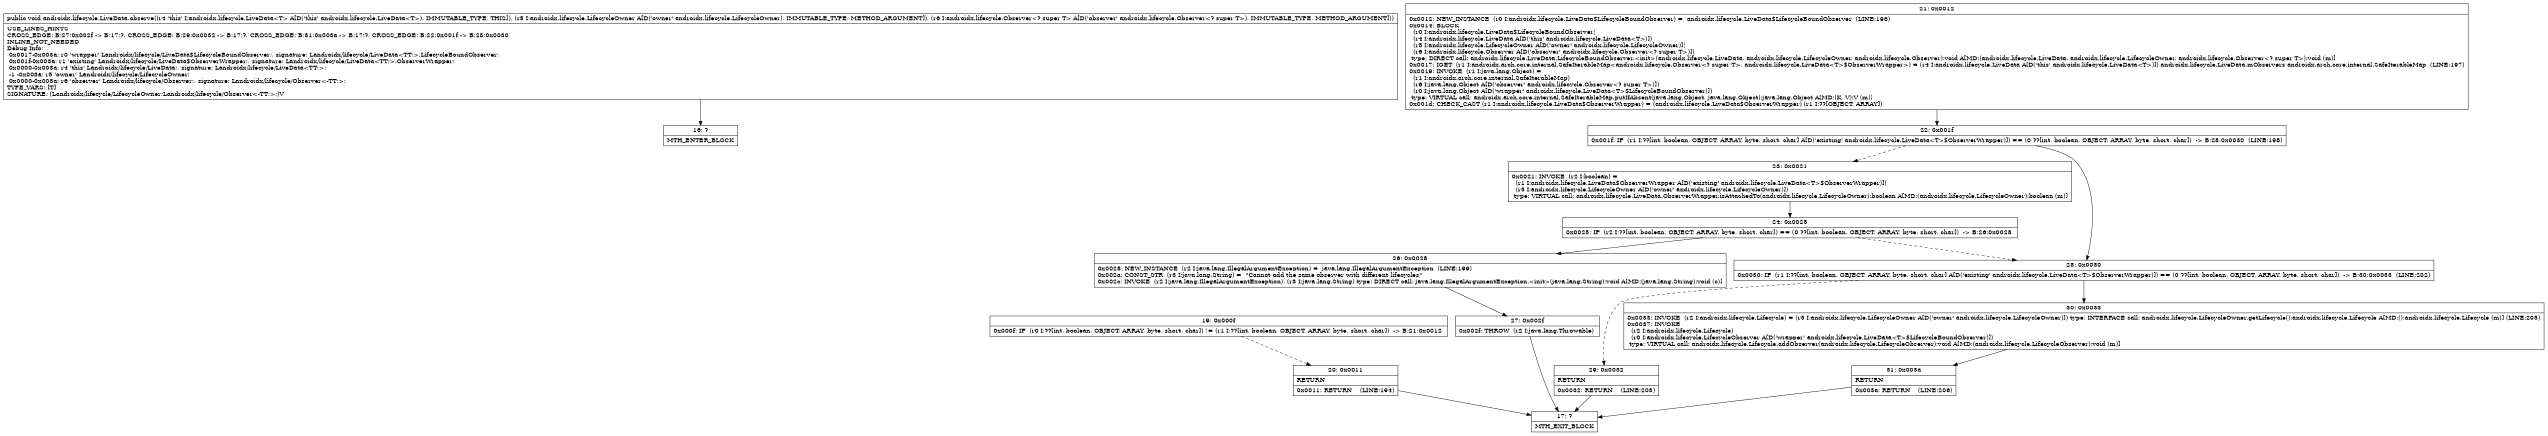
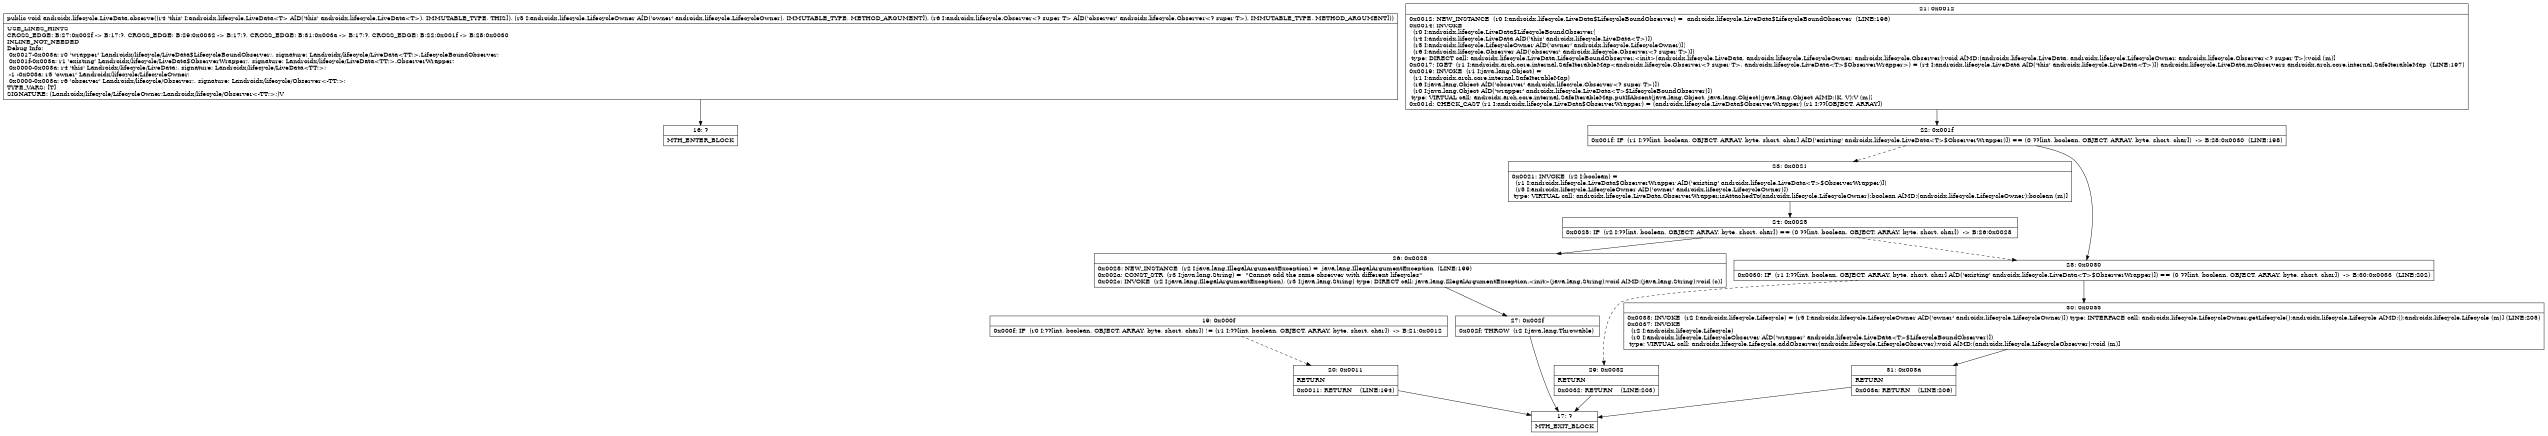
node "21: 0x0012": text "0x0014: BLOCK" -> "0x0014: INVOKE"
